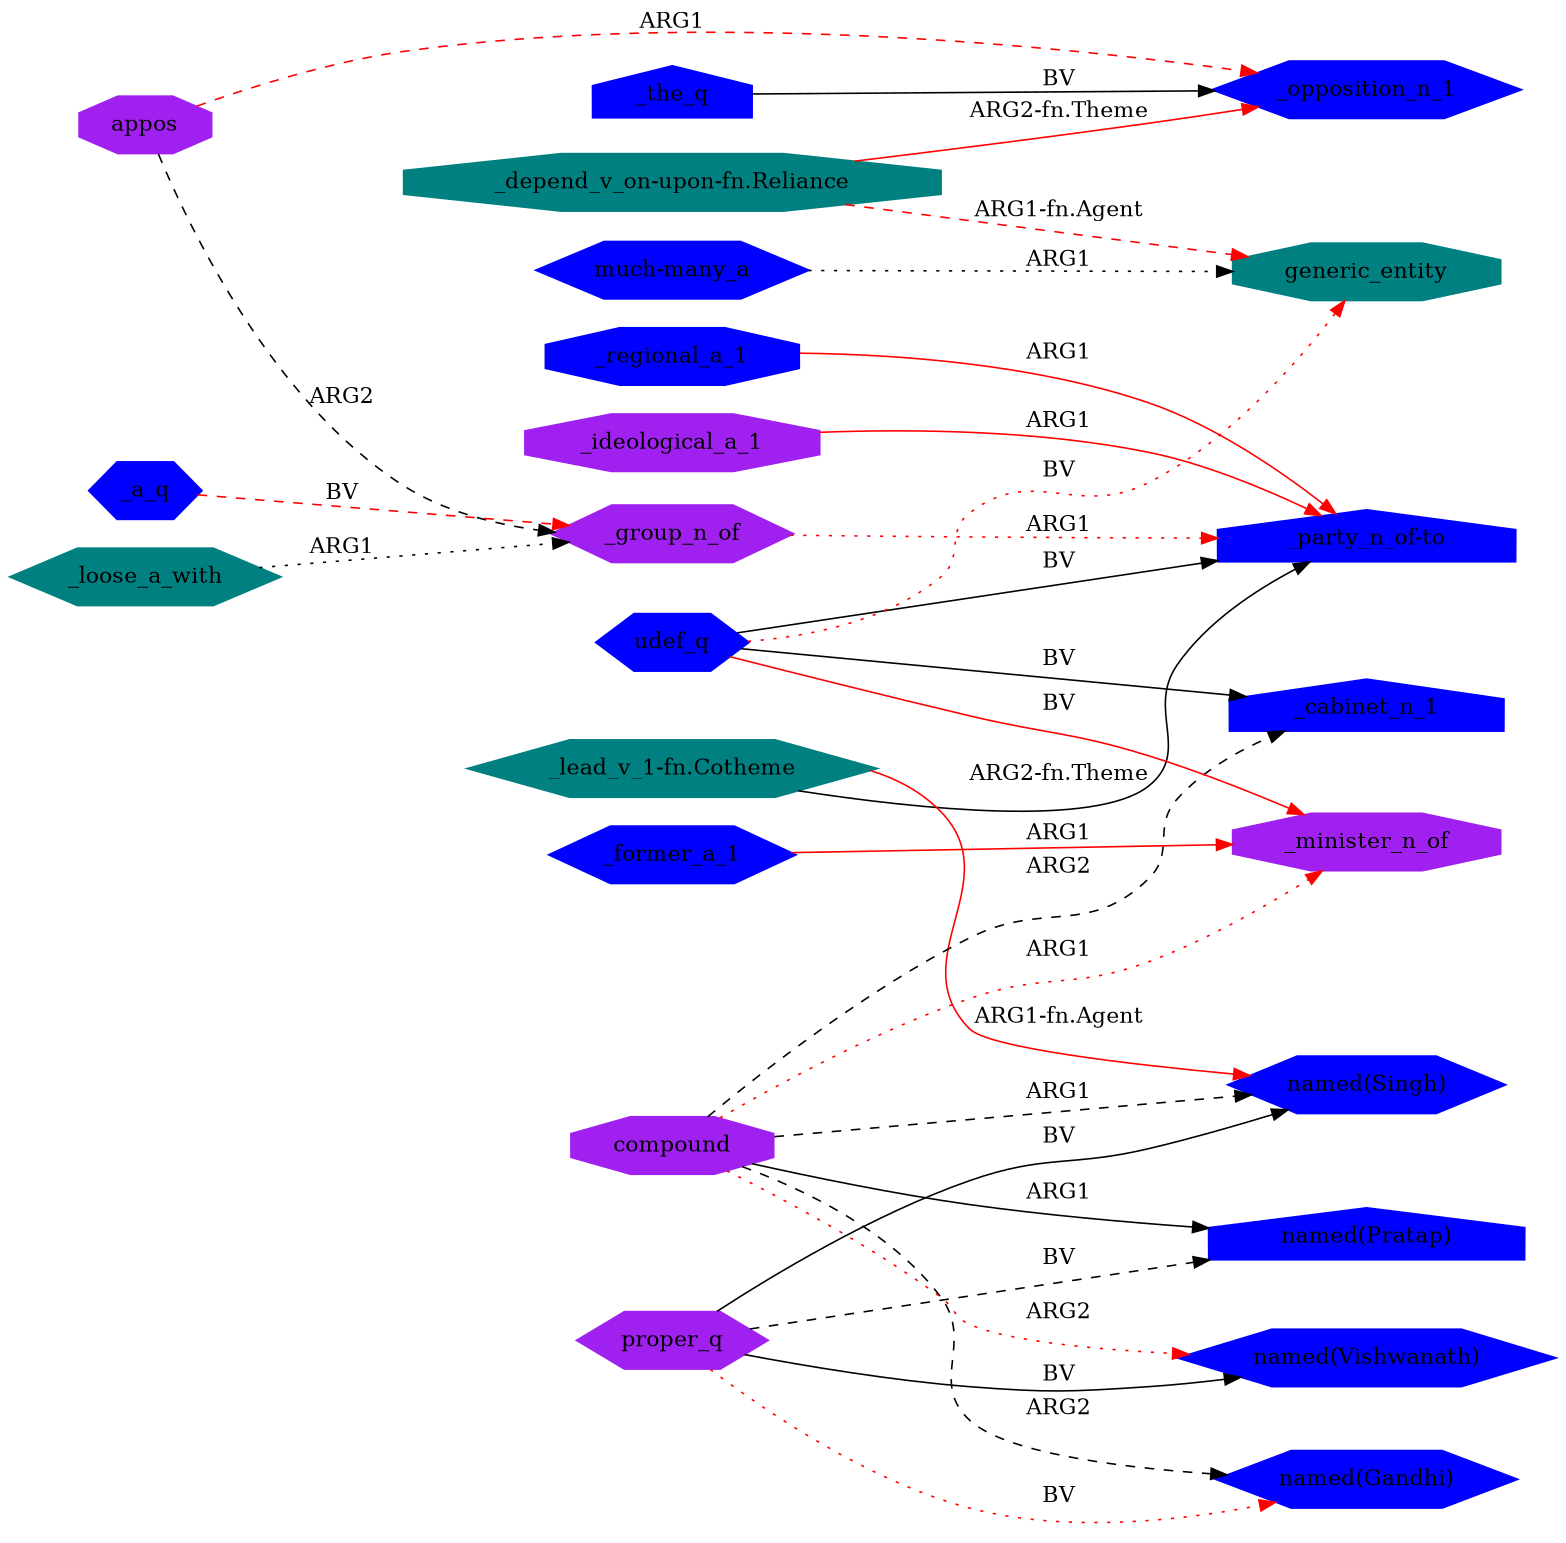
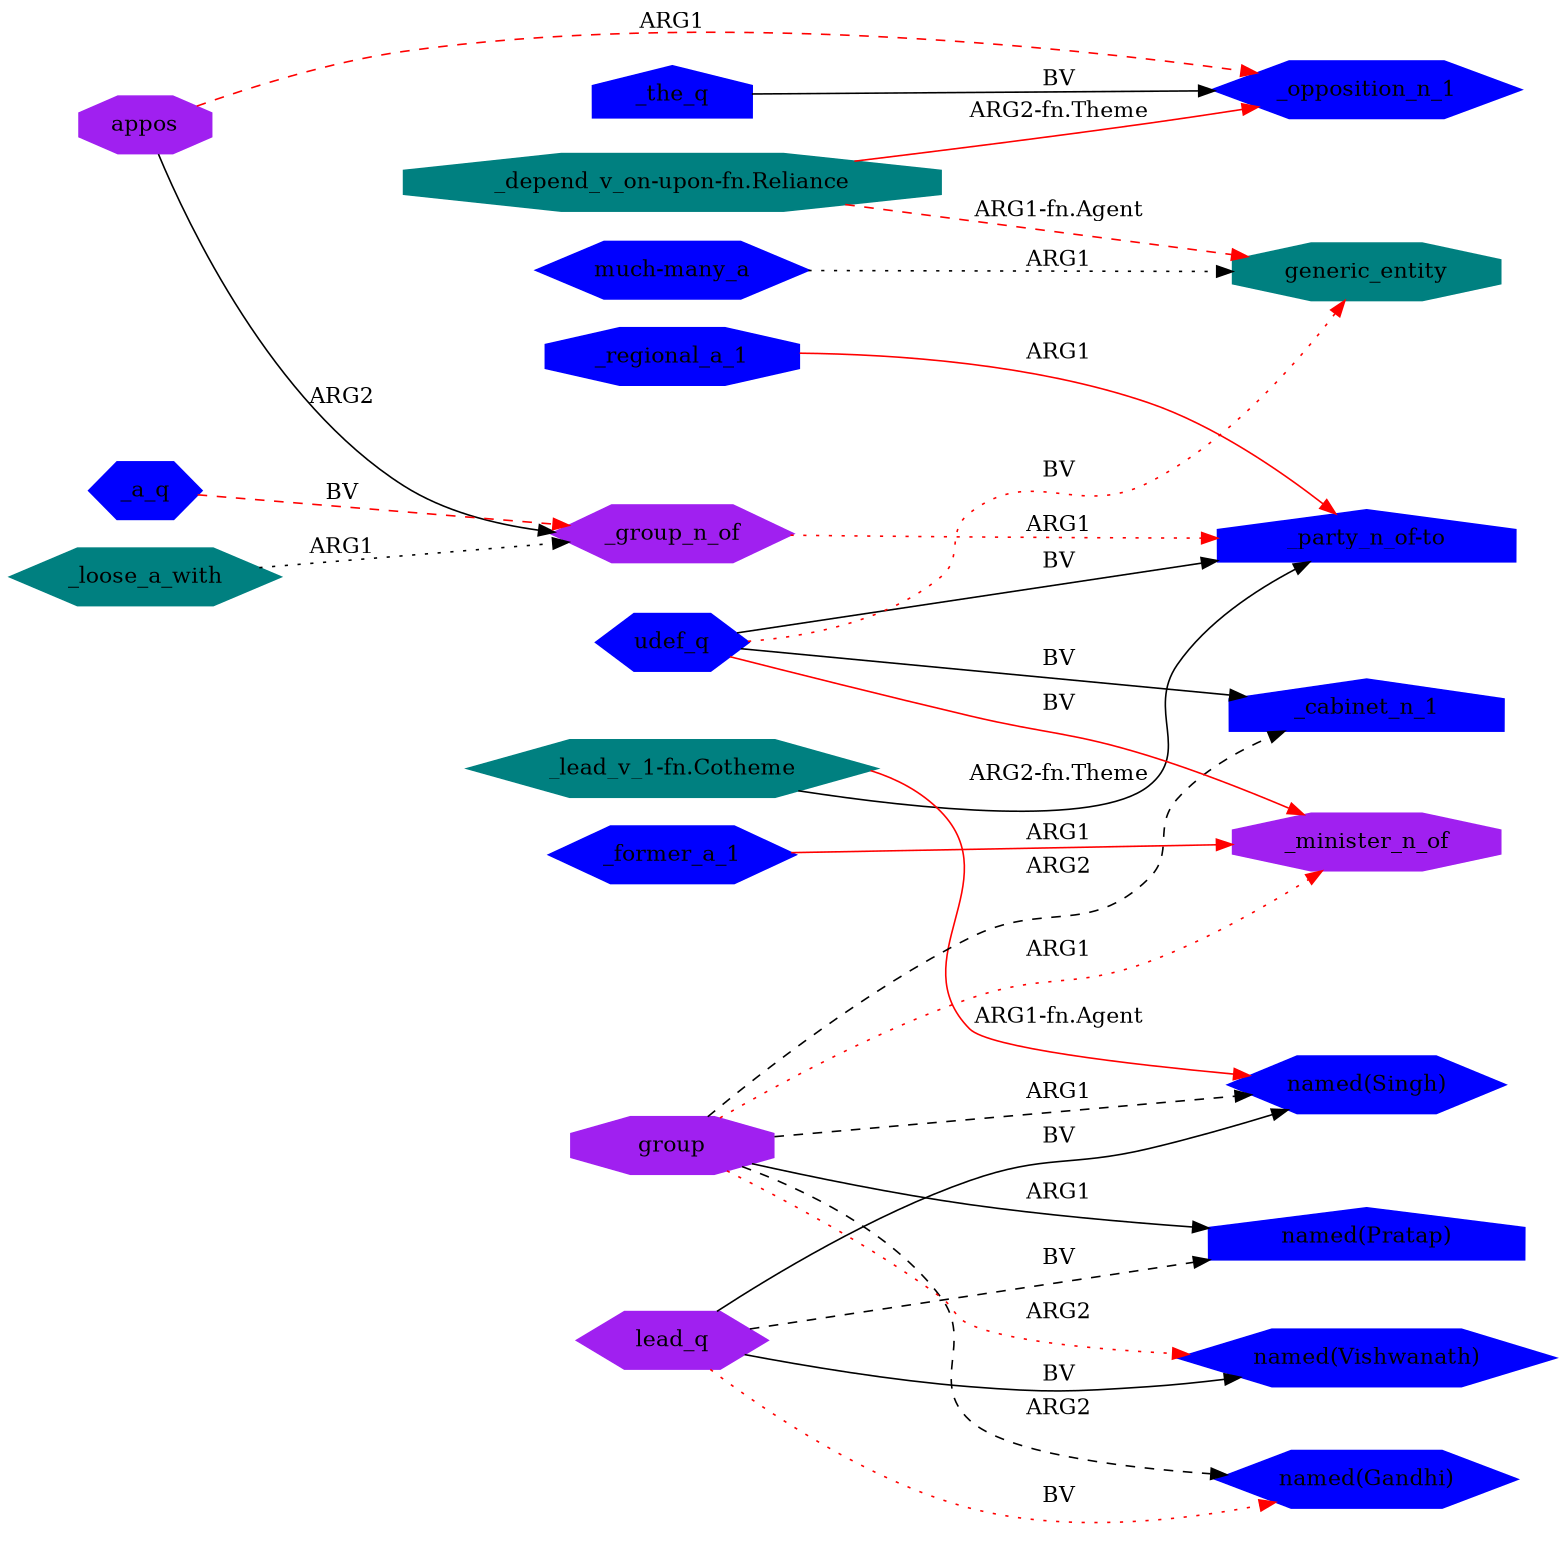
edge "appos" -> "_group_n_of": style dashed -> solid
node "_ideological_a_1": removed
node "compound": label "compound" -> "group"
node "proper_q": label "proper_q" -> "lead_q"
